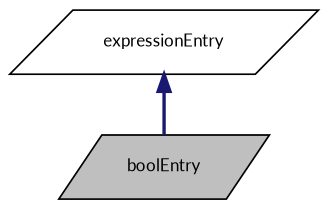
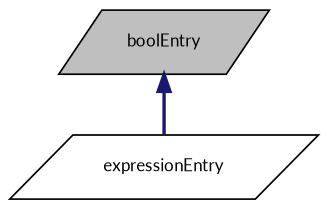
edge "boolEntry" -> "expressionEntry": reversed
